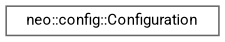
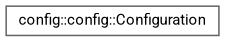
node "neo::config::Configuration": label "neo::config::Configuration" -> "config::config::Configuration"
